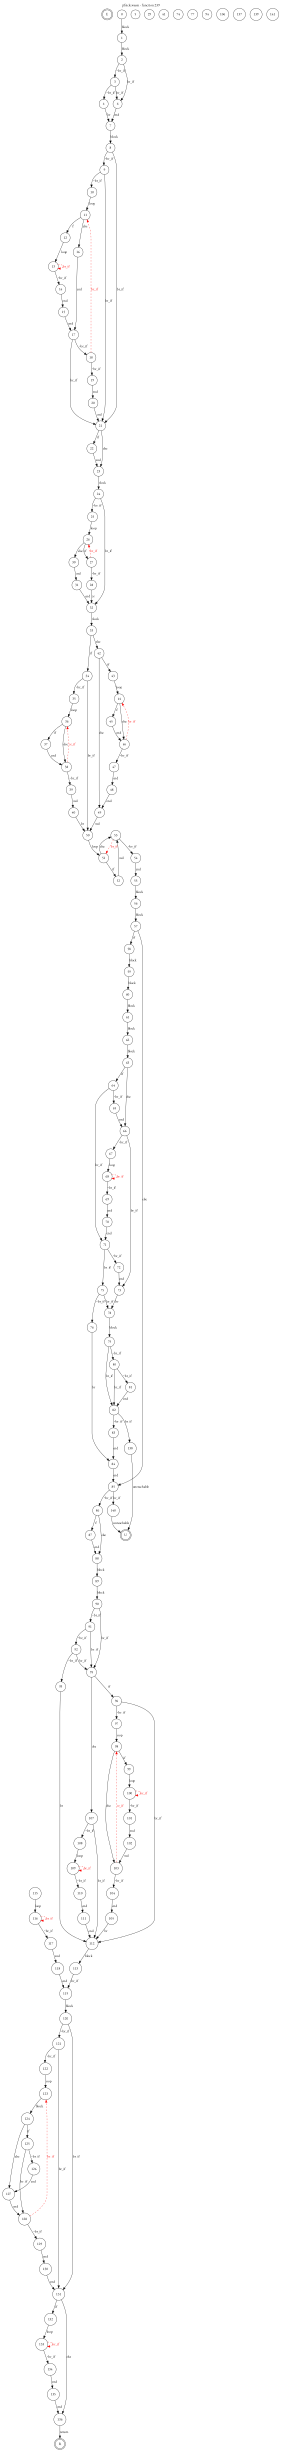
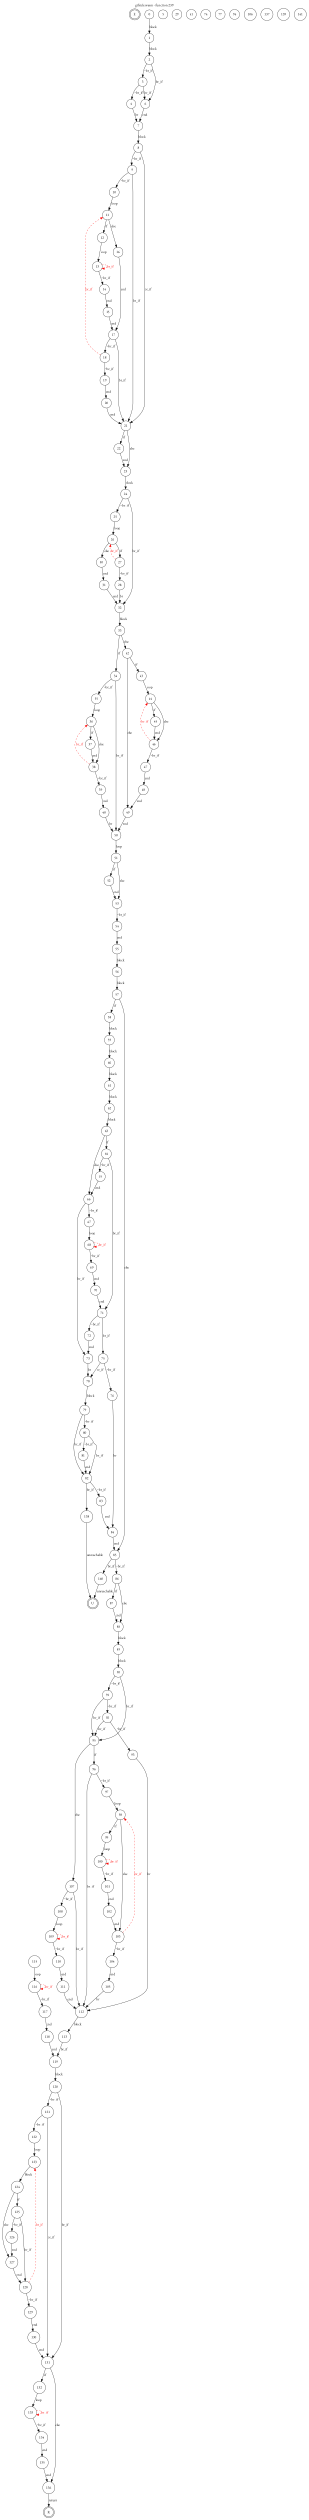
edge "53" -> "51": removed, label "br_if"
